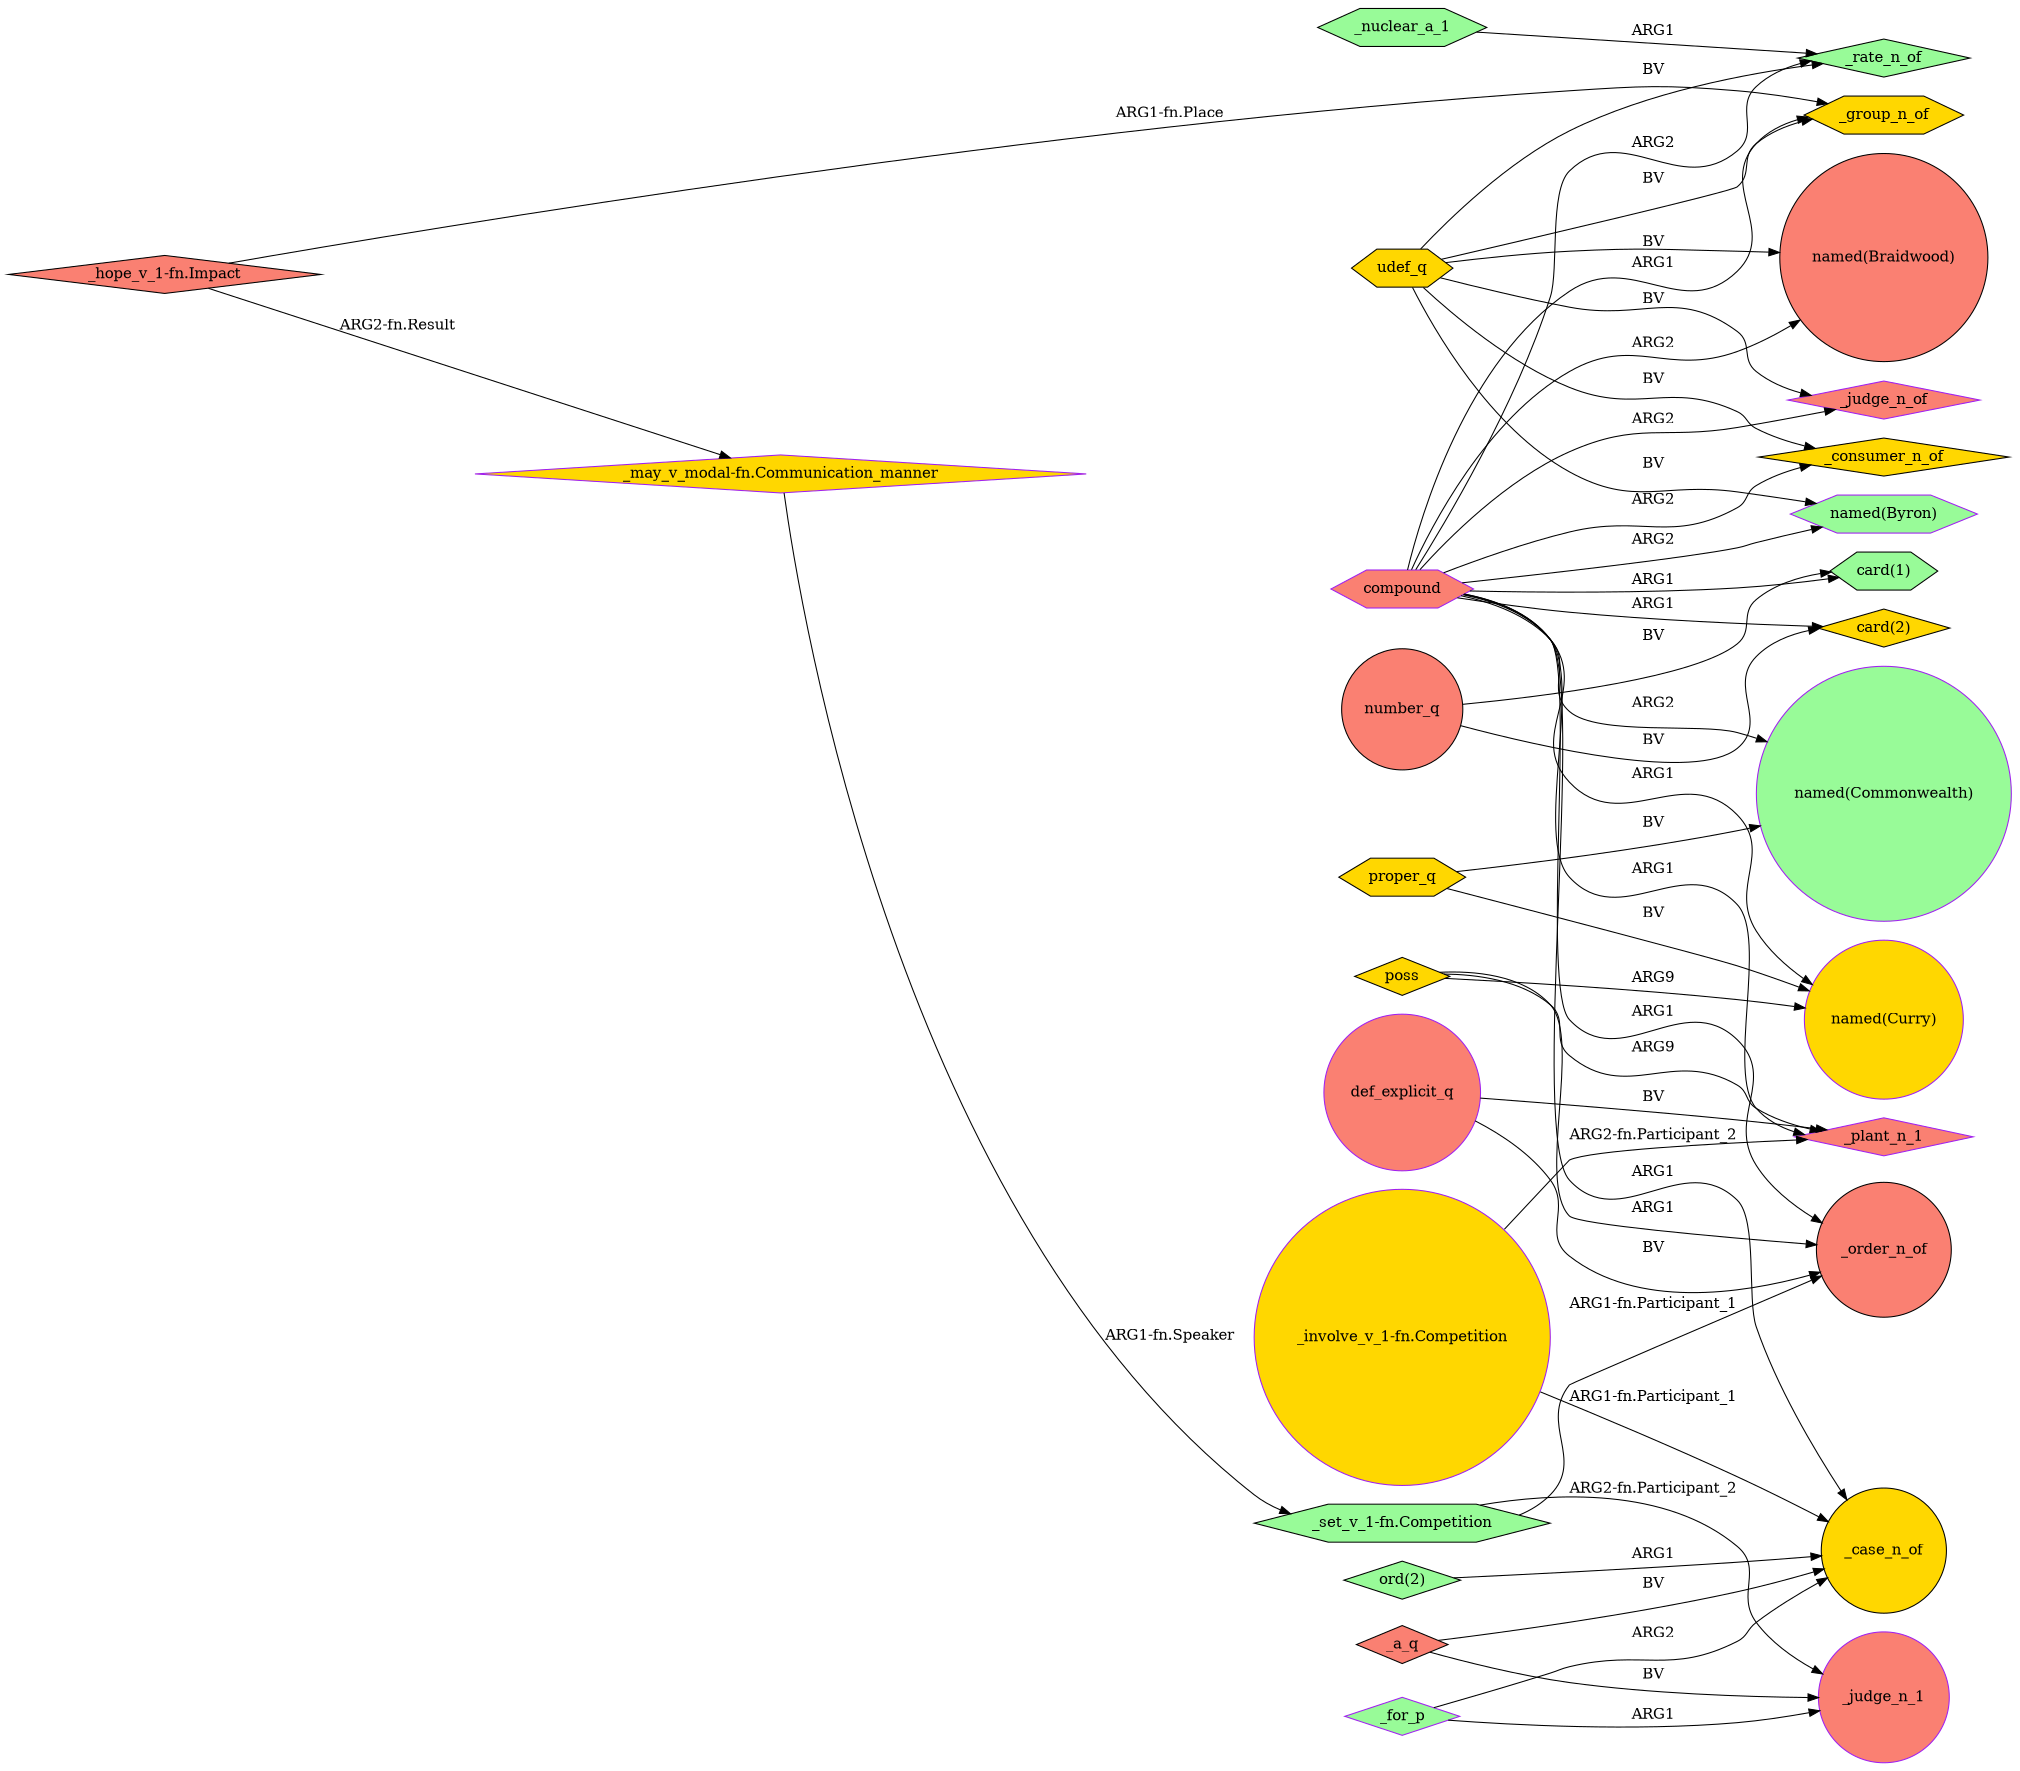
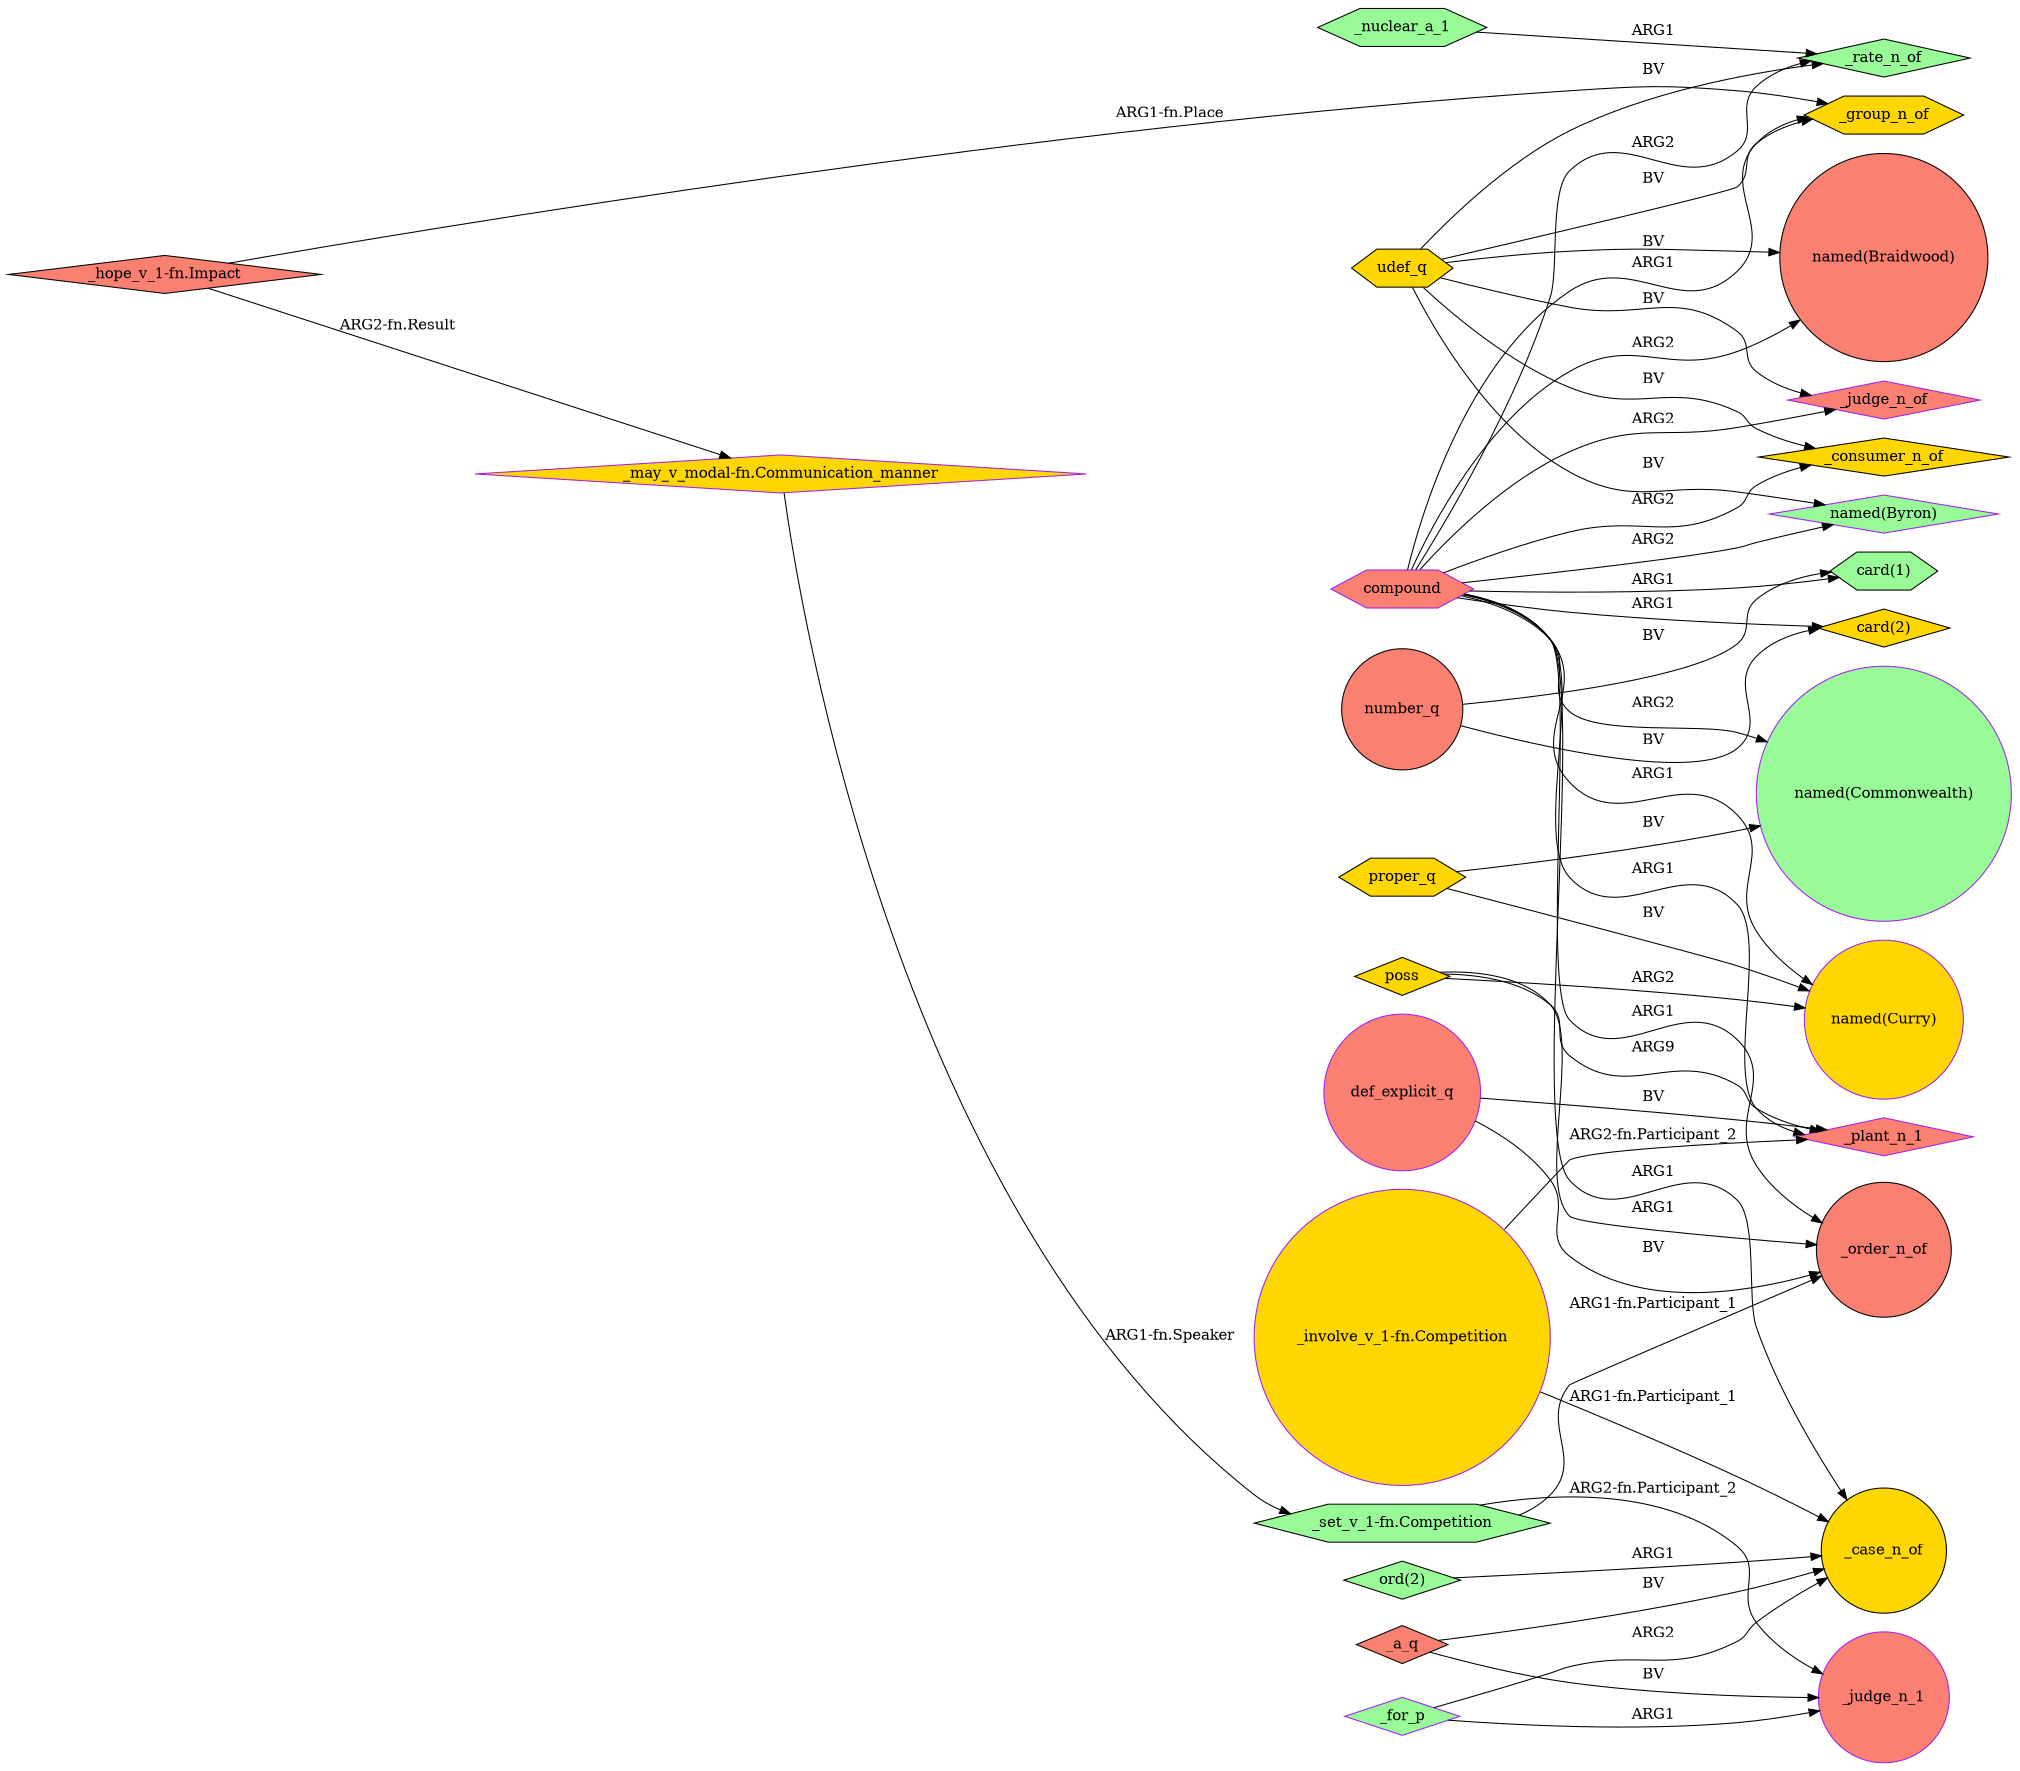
node "named(Byron)": shape hexagon -> diamond
edge "poss" -> "named(Curry)": label "ARG9" -> "ARG2"
